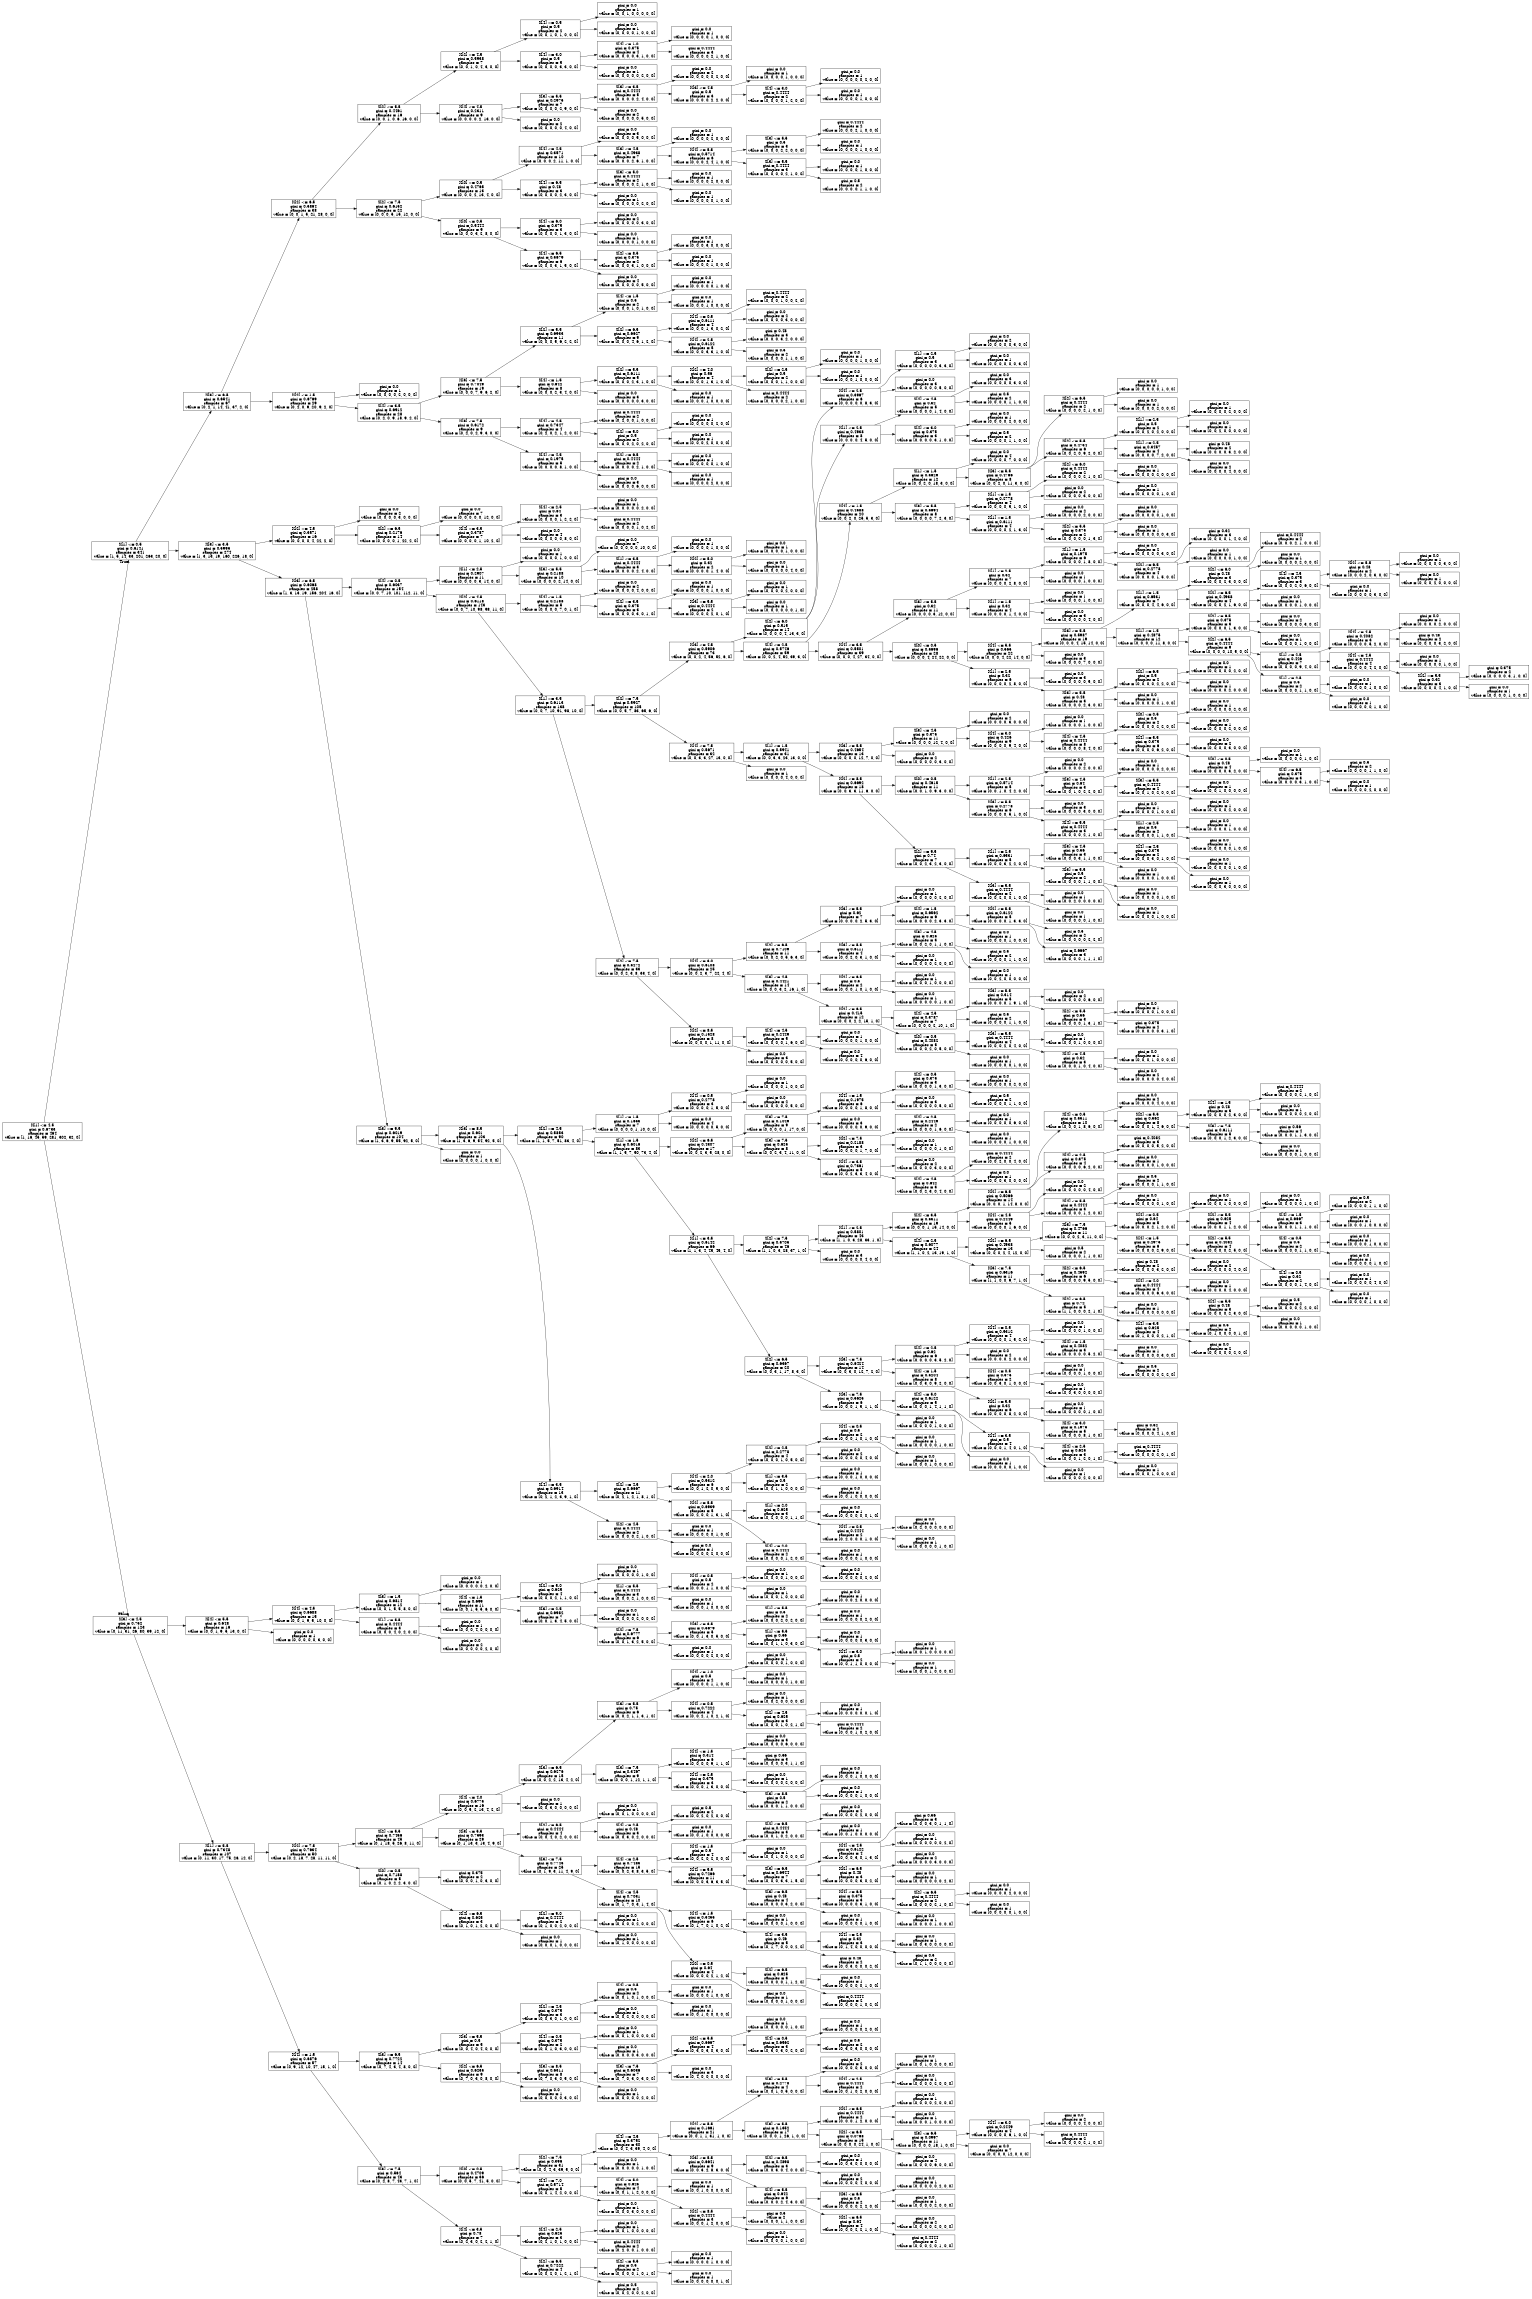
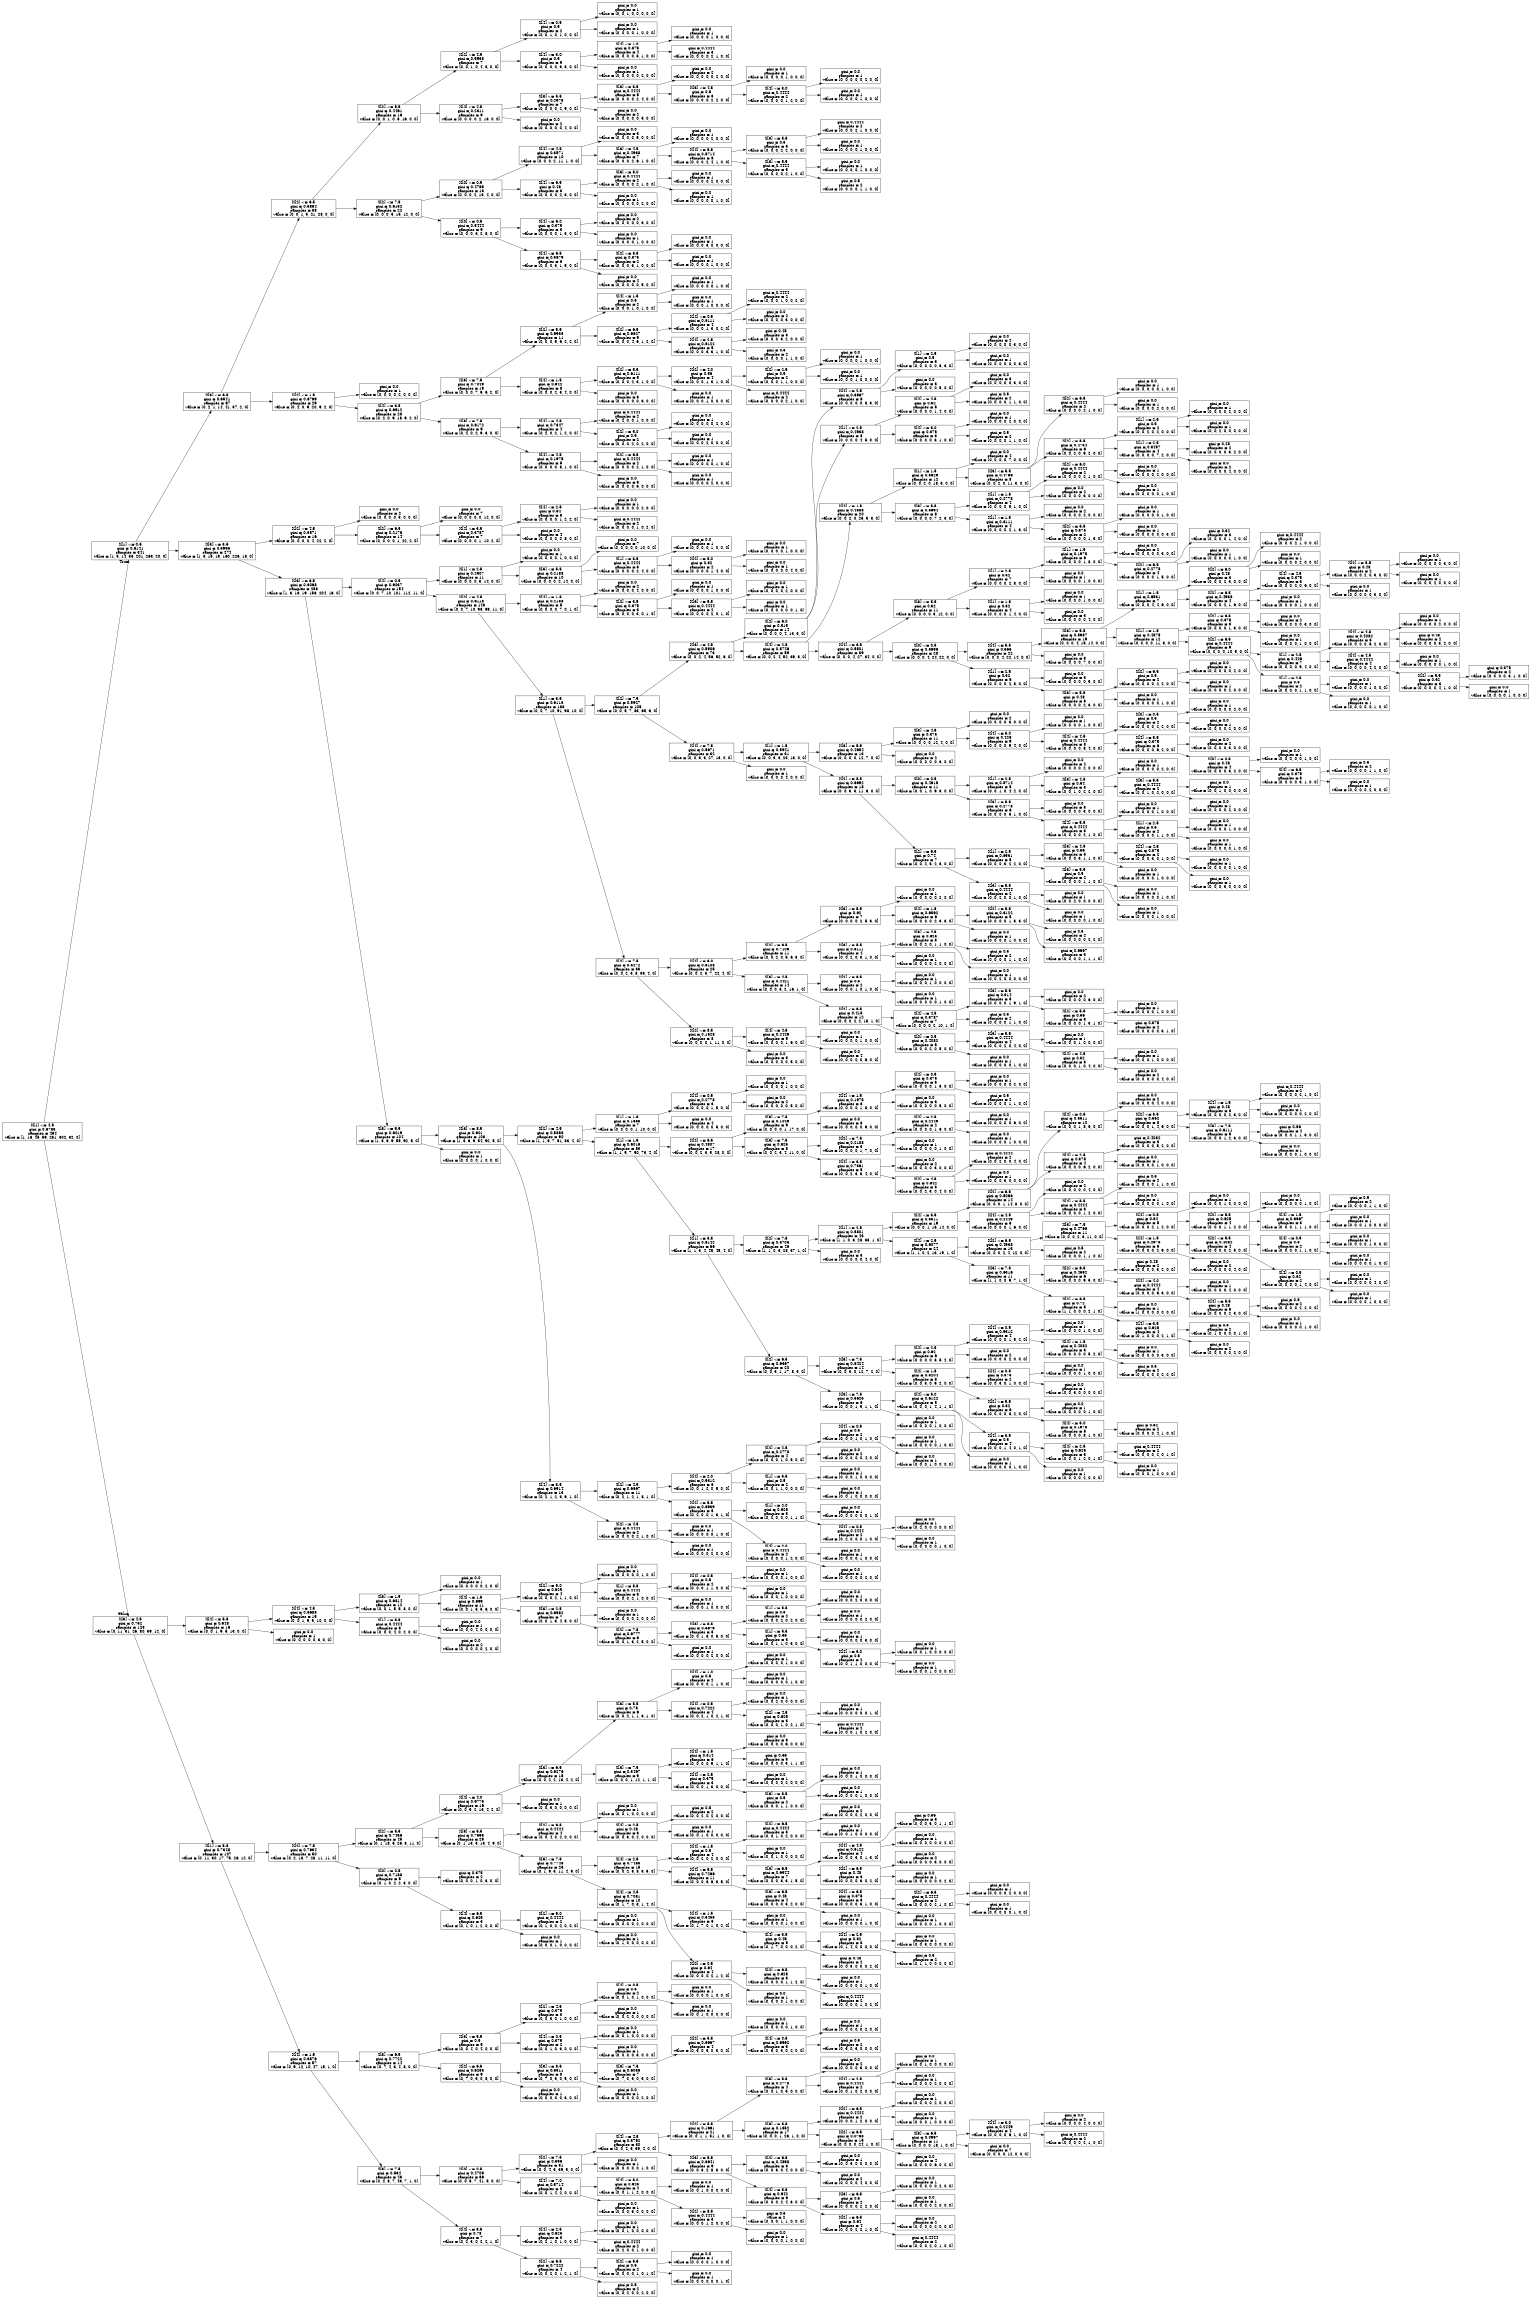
node "gini = 0.0 samples = 3 value = [0, 4, 0, 0, 0, 0, 0, 0]": removed
